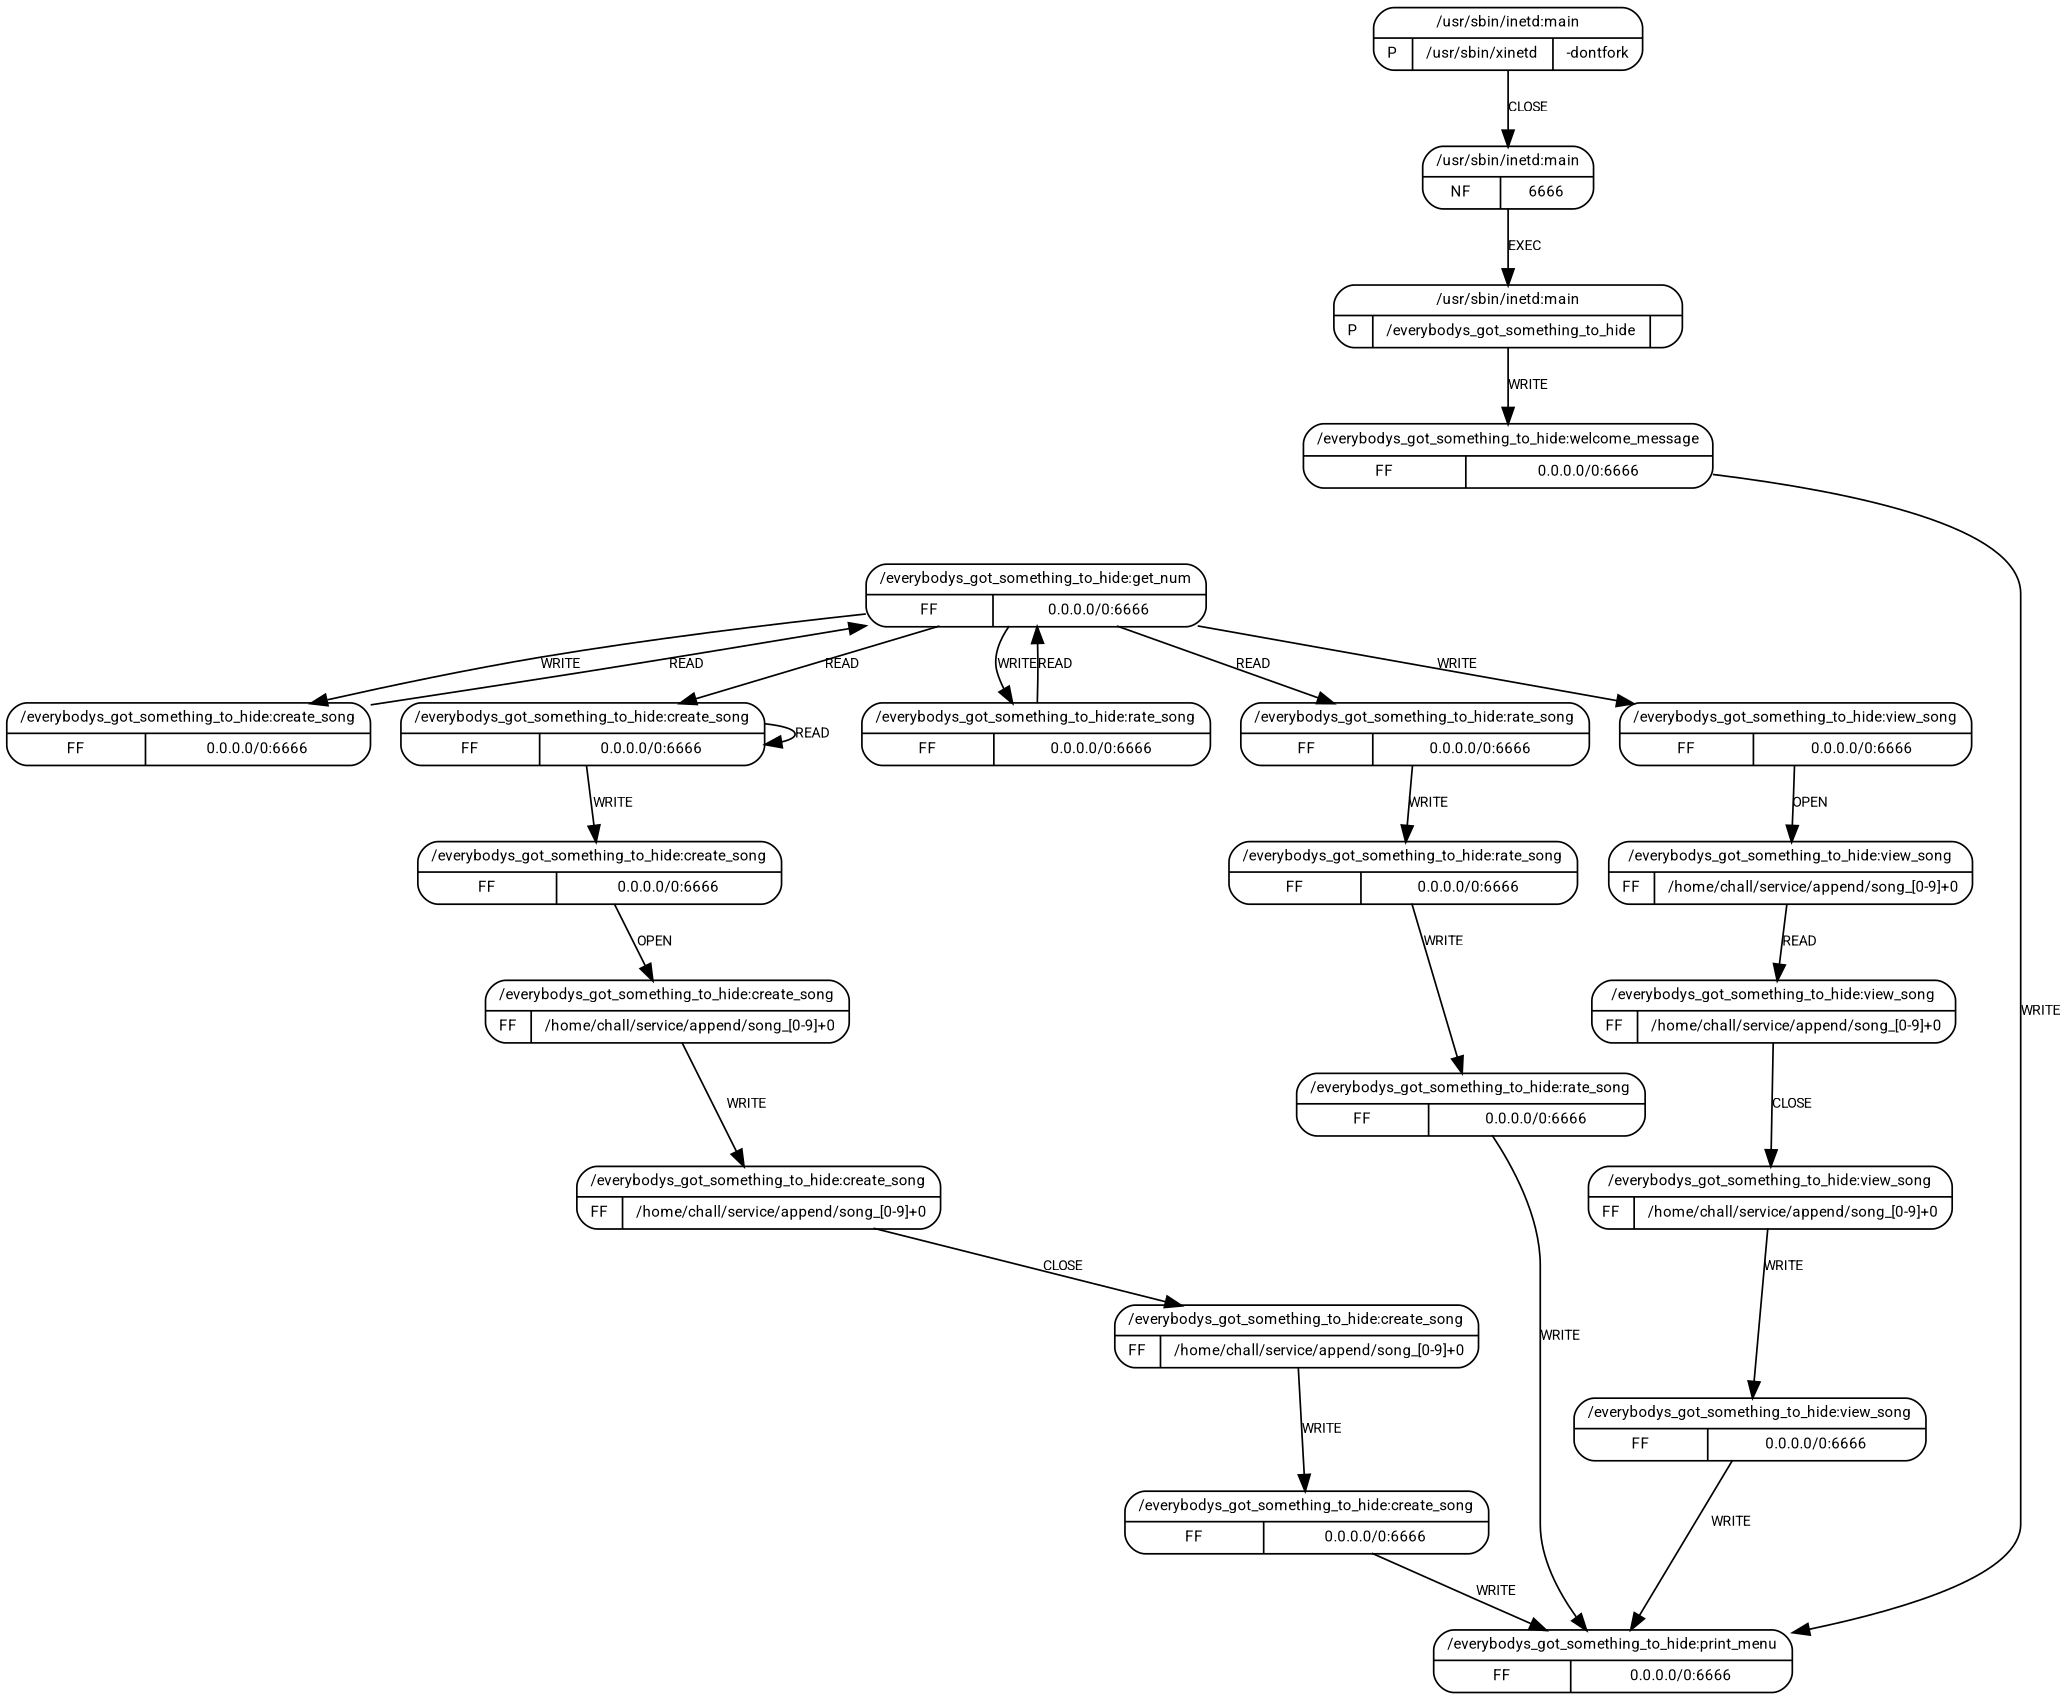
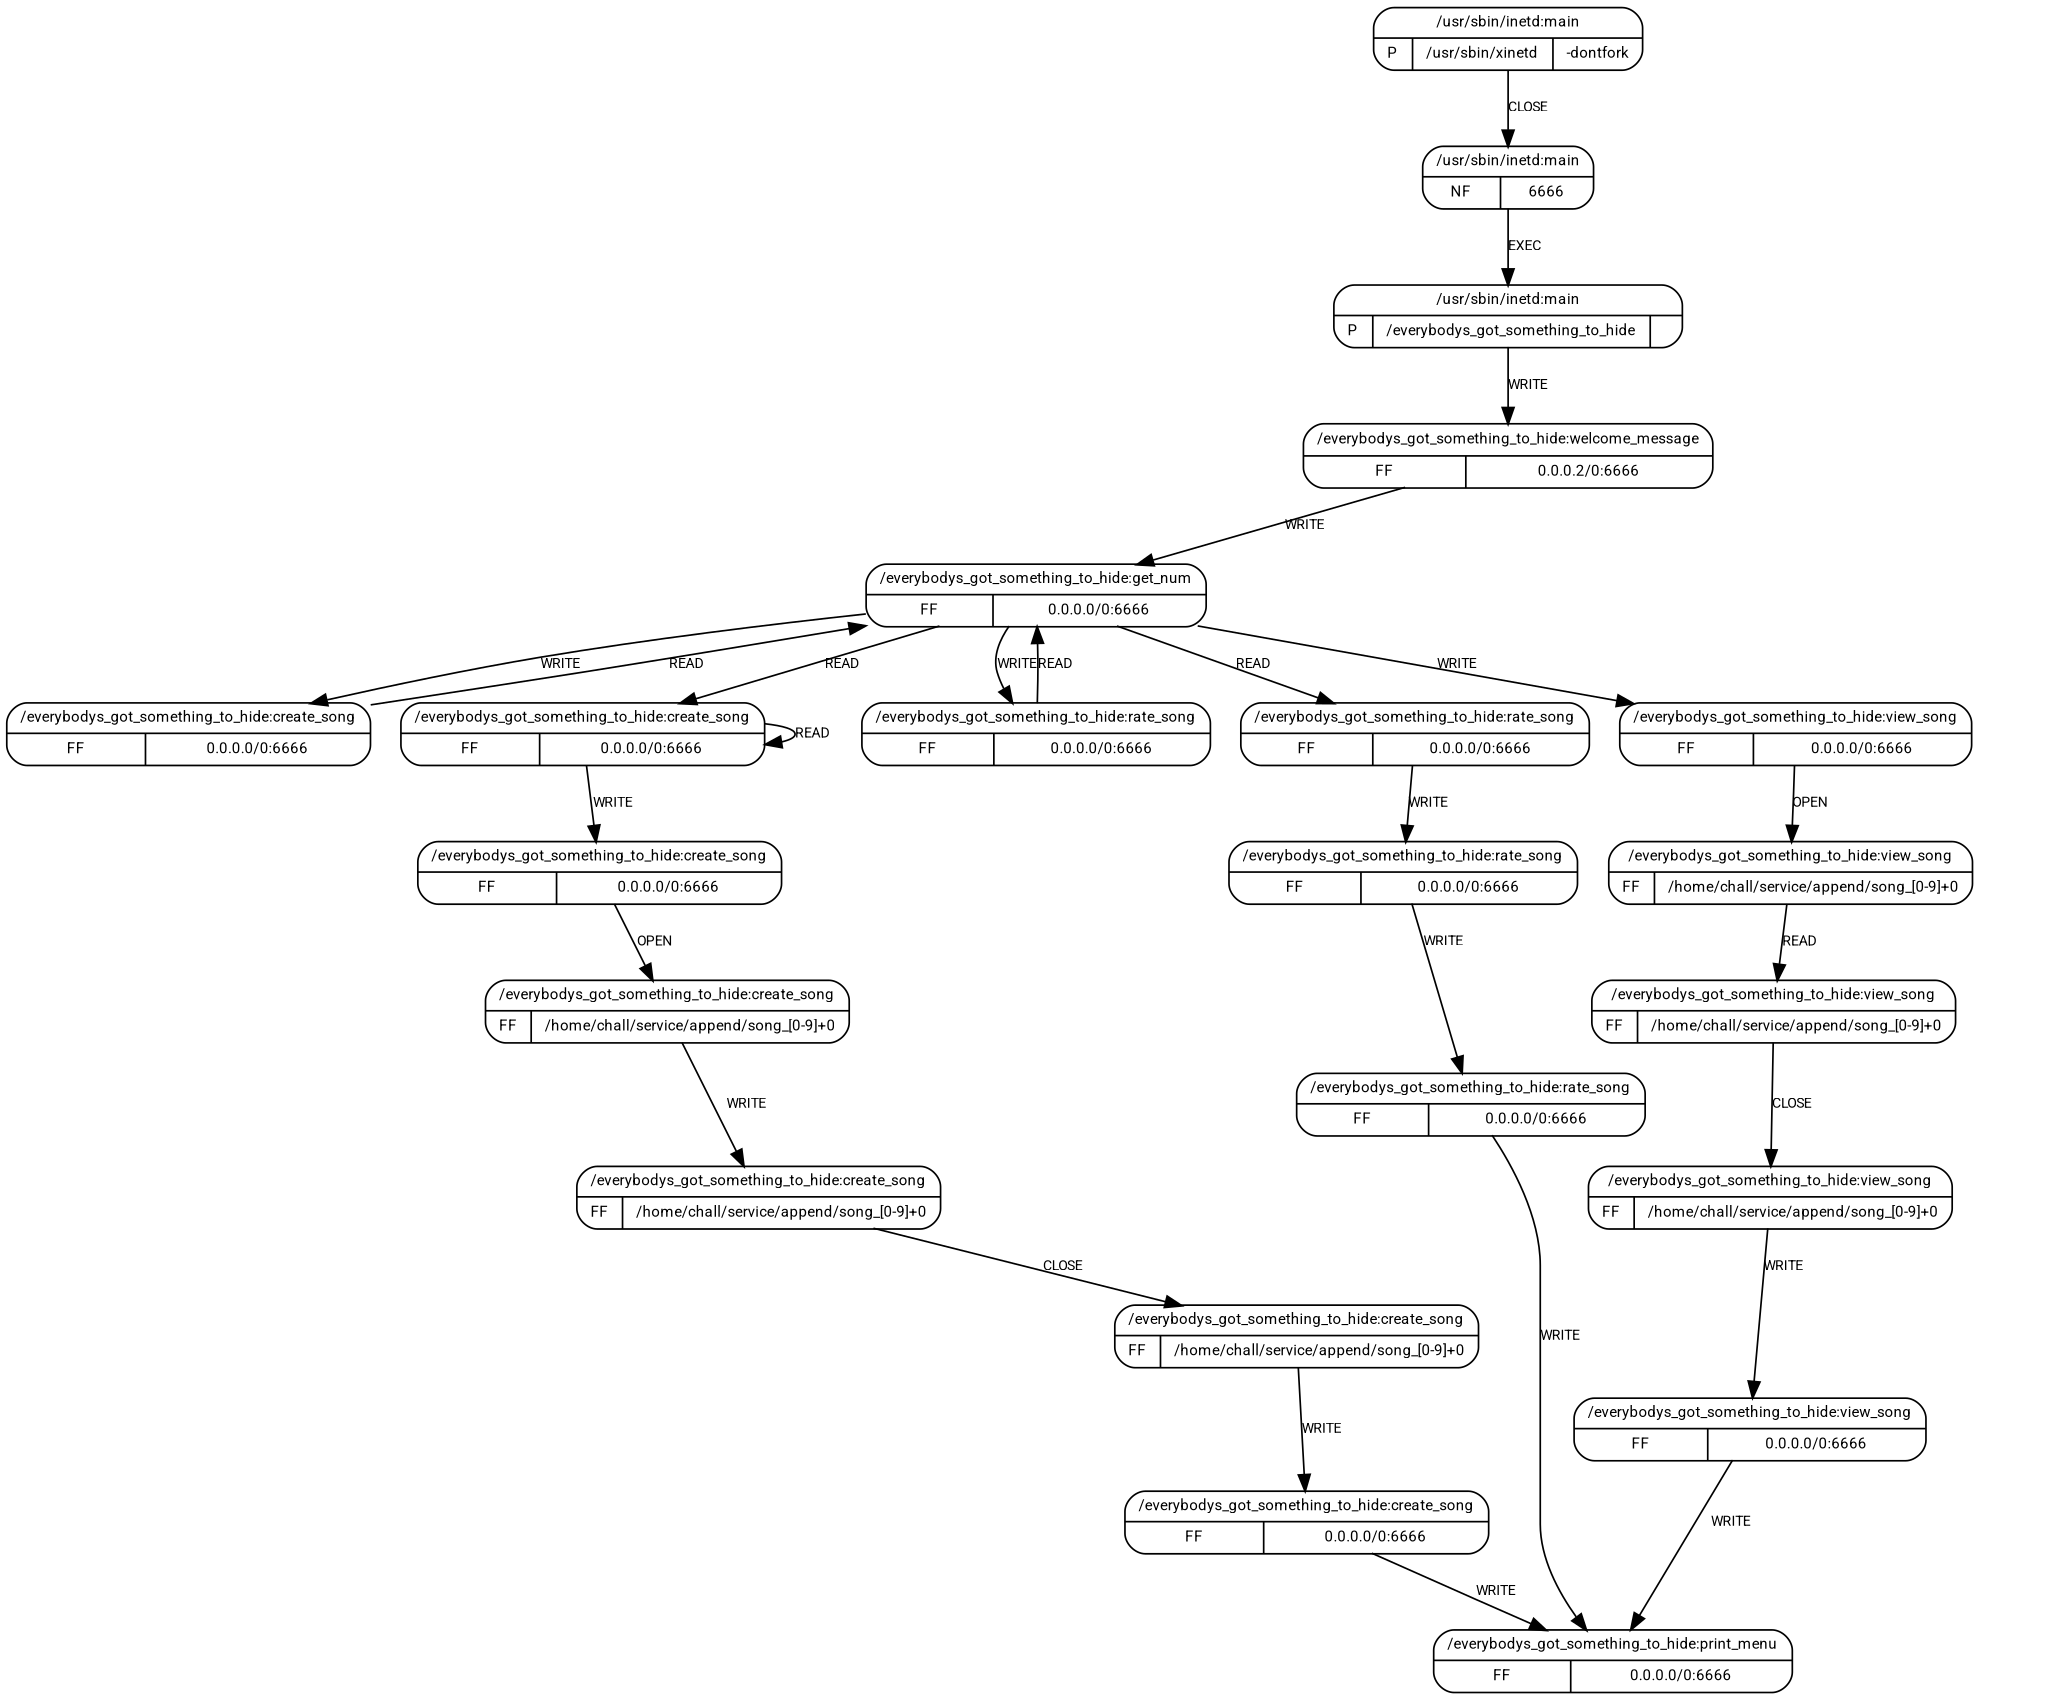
node "/everybodys_got_something_to_hide:welcome_message": text "0.0.0.0/0:6666" -> "0.0.0.2/0:6666"
edge "/everybodys_got_something_to_hide:welcome_message" -> "/everybodys_got_something_to_hide:print_menu": now "/everybodys_got_something_to_hide:welcome_message" -> "/everybodys_got_something_to_hide:get_num"
